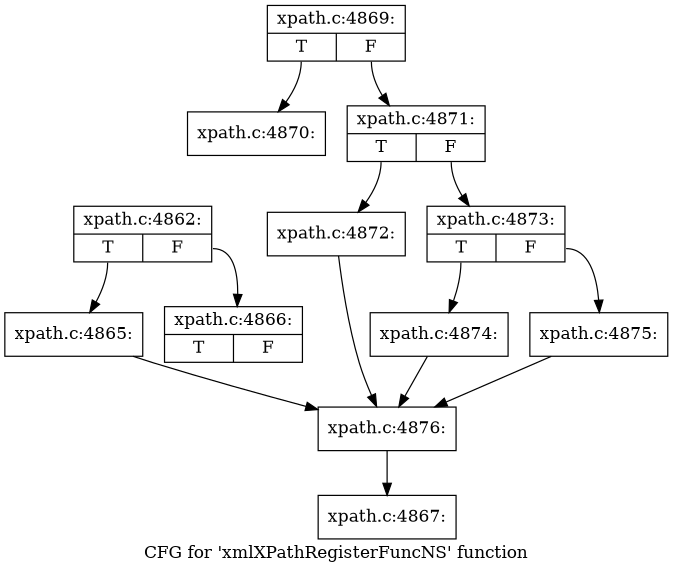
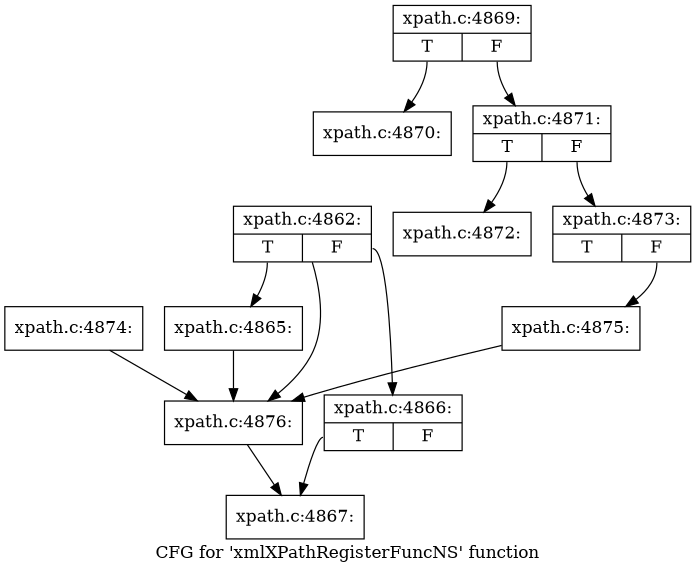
edge "xpath.c:4873:" -> "xpath.c:4874:": removed
edge "xpath.c:4872:" -> "xpath.c:4876:": now "xpath.c:4862:" -> "xpath.c:4876:"
edge "xpath.c:4866:" -> "xpath.c:4867:": added
